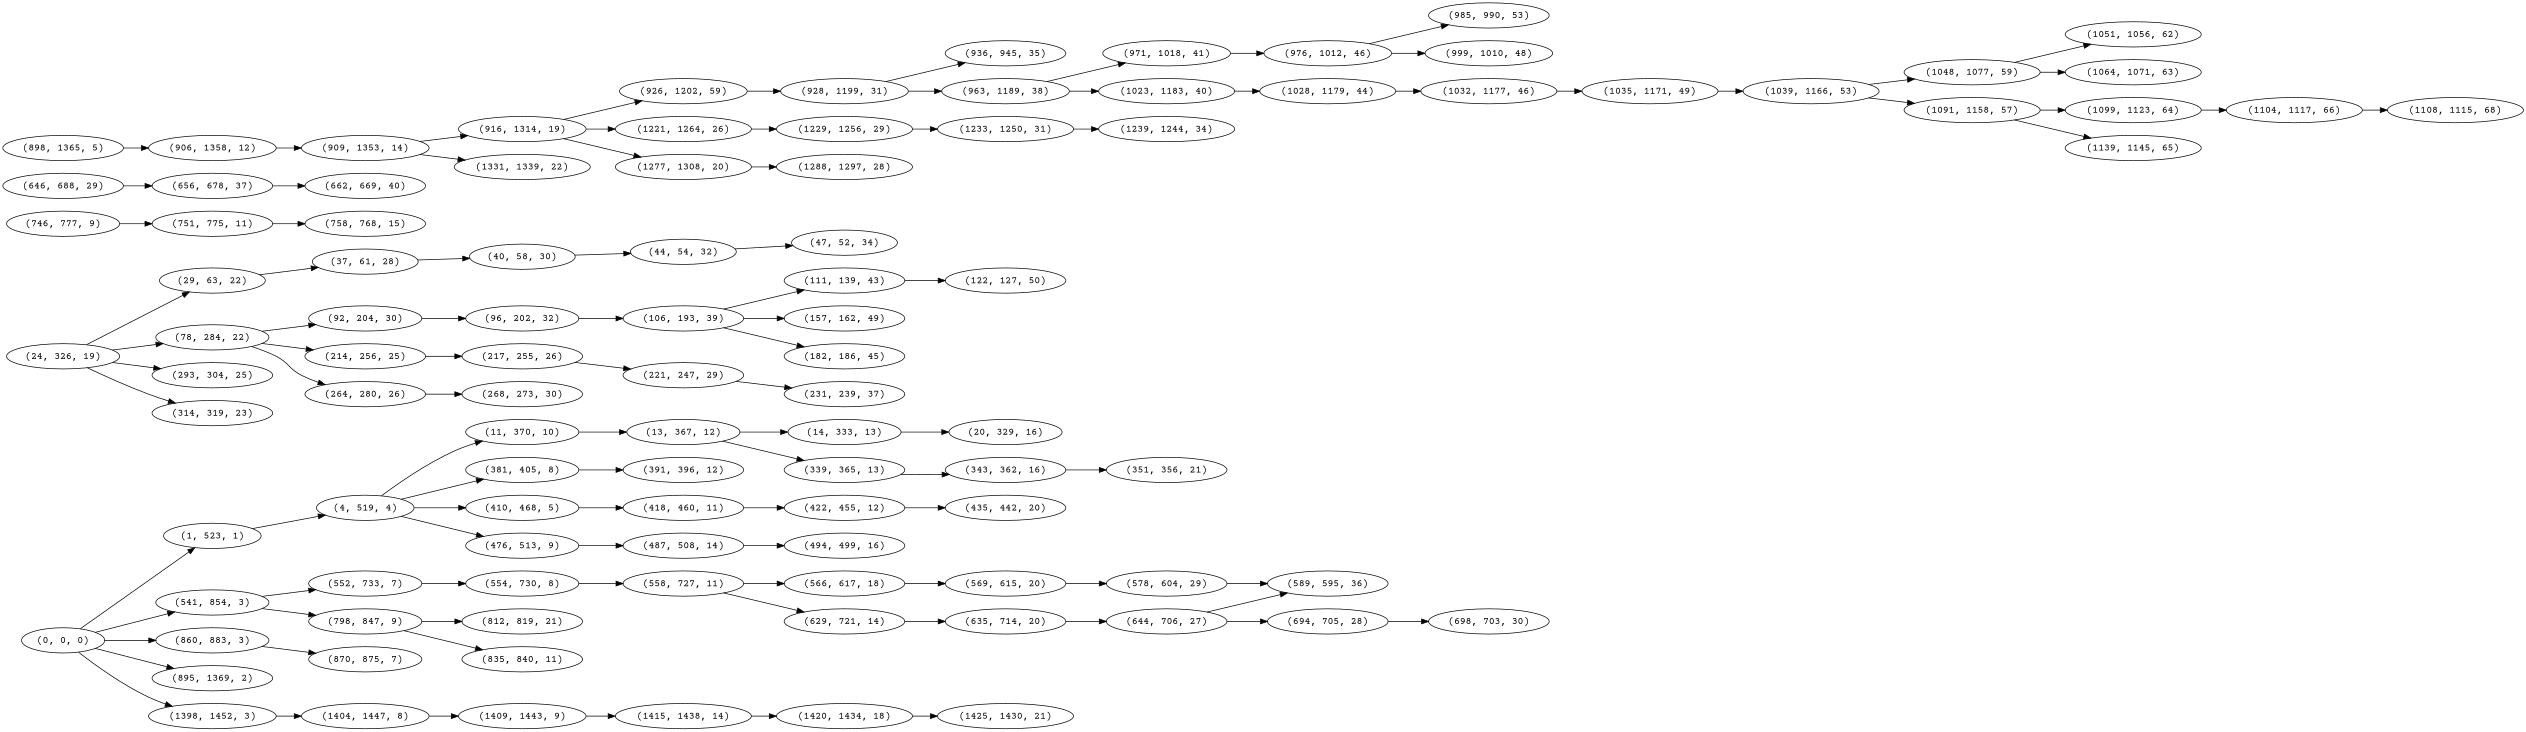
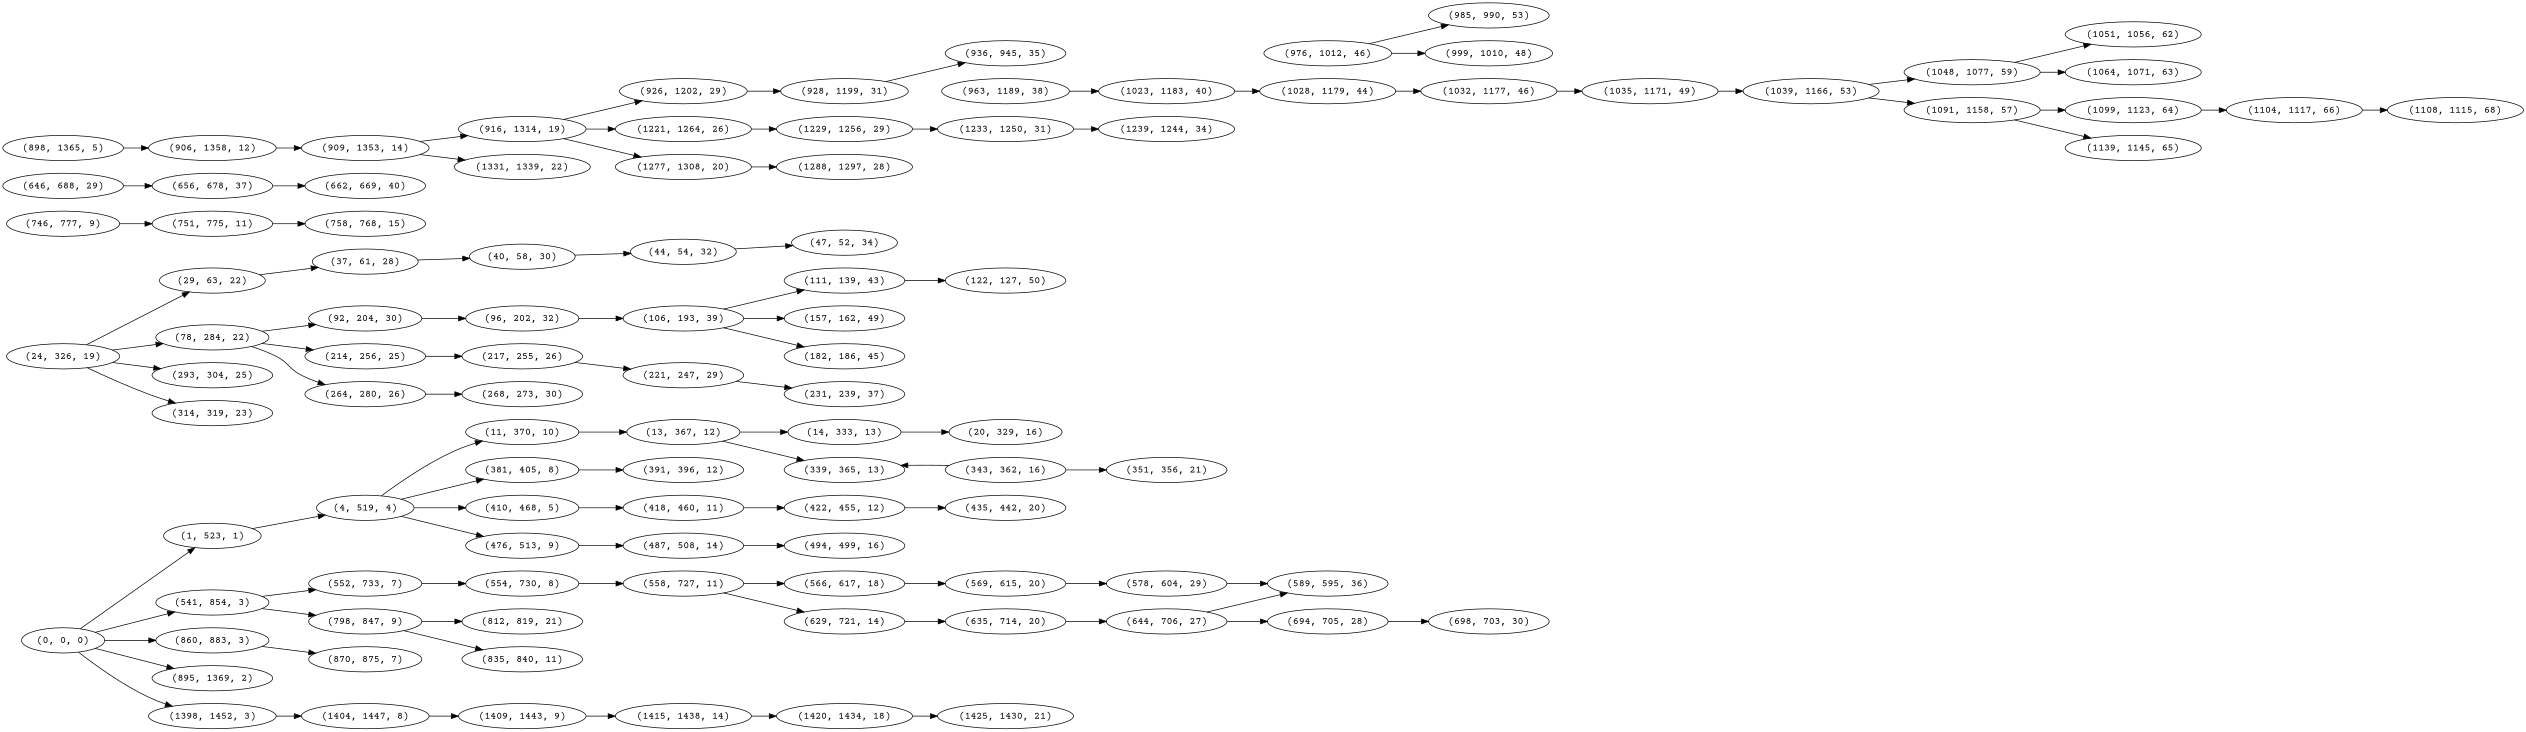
node "(971, 1018, 41)": removed
node "(926, 1202, 59)": label "(926, 1202, 59)" -> "(926, 1202, 29)"
edge "(928, 1199, 31)" -> "(963, 1189, 38)": removed
edge "(339, 365, 13)" -> "(343, 362, 16)": reversed
